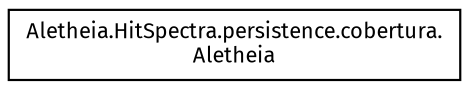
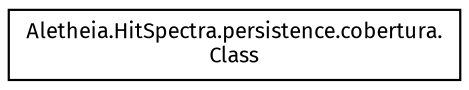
node "Aletheia.HitSpectra.persistence.cobertura. Aletheia": label "Aletheia.HitSpectra.persistence.cobertura. Aletheia" -> "Aletheia.HitSpectra.persistence.cobertura. Class"
